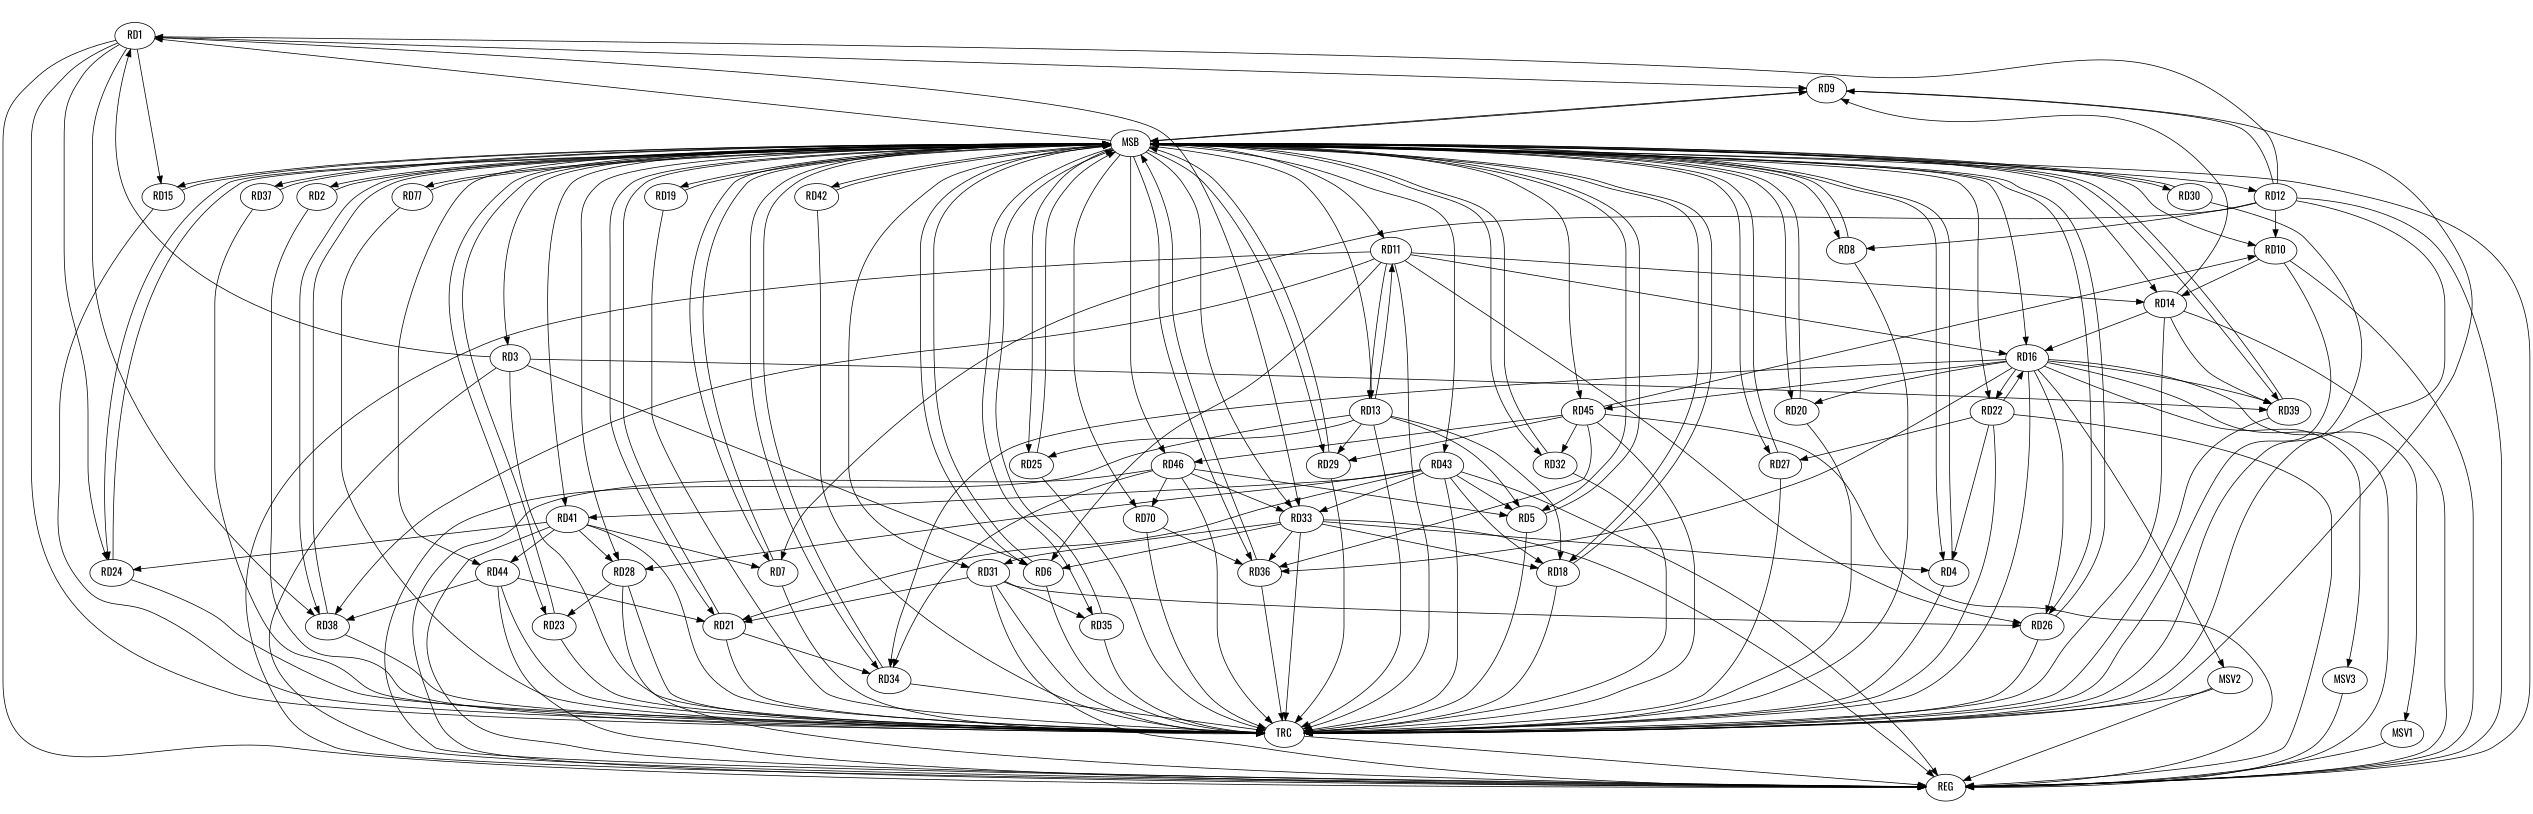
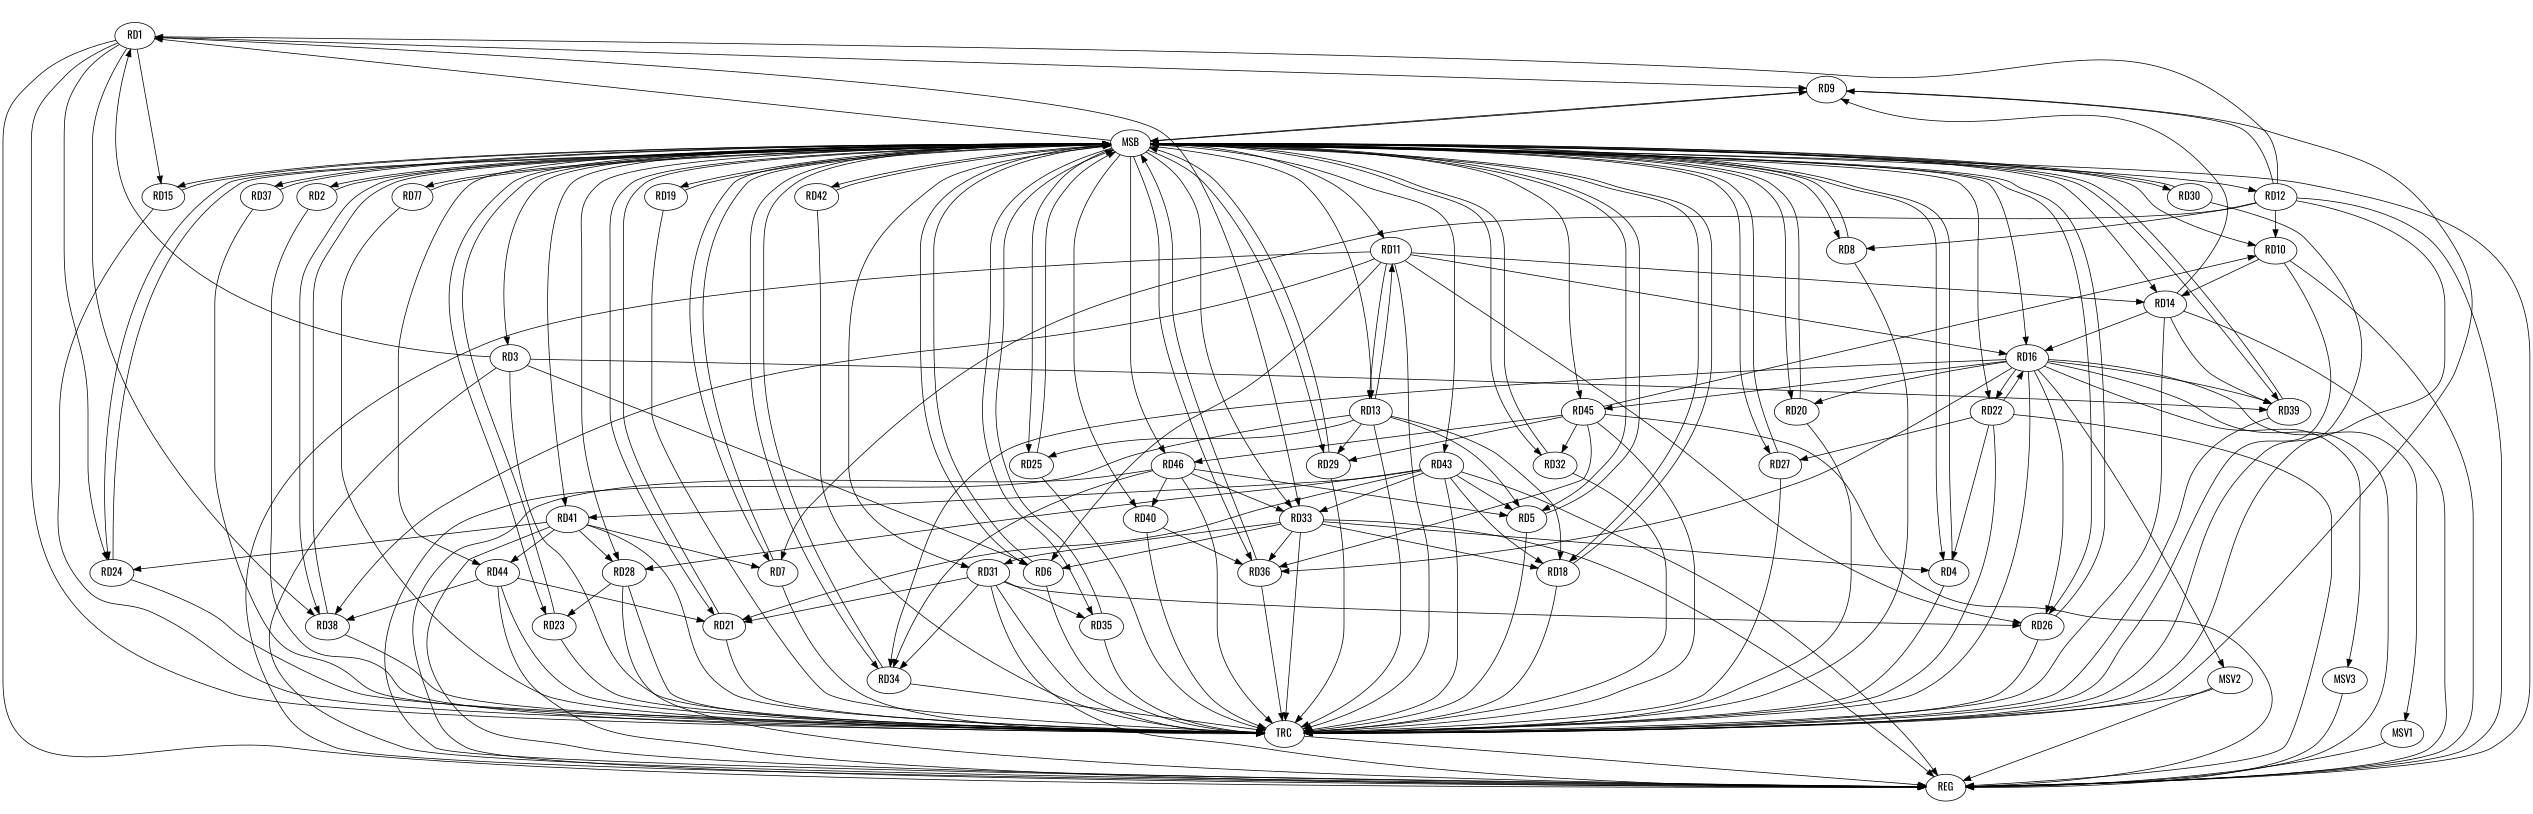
node "RD70": label "RD70" -> "RD40"
edge "RD21" -> "RD34": now "RD31" -> "RD34"
